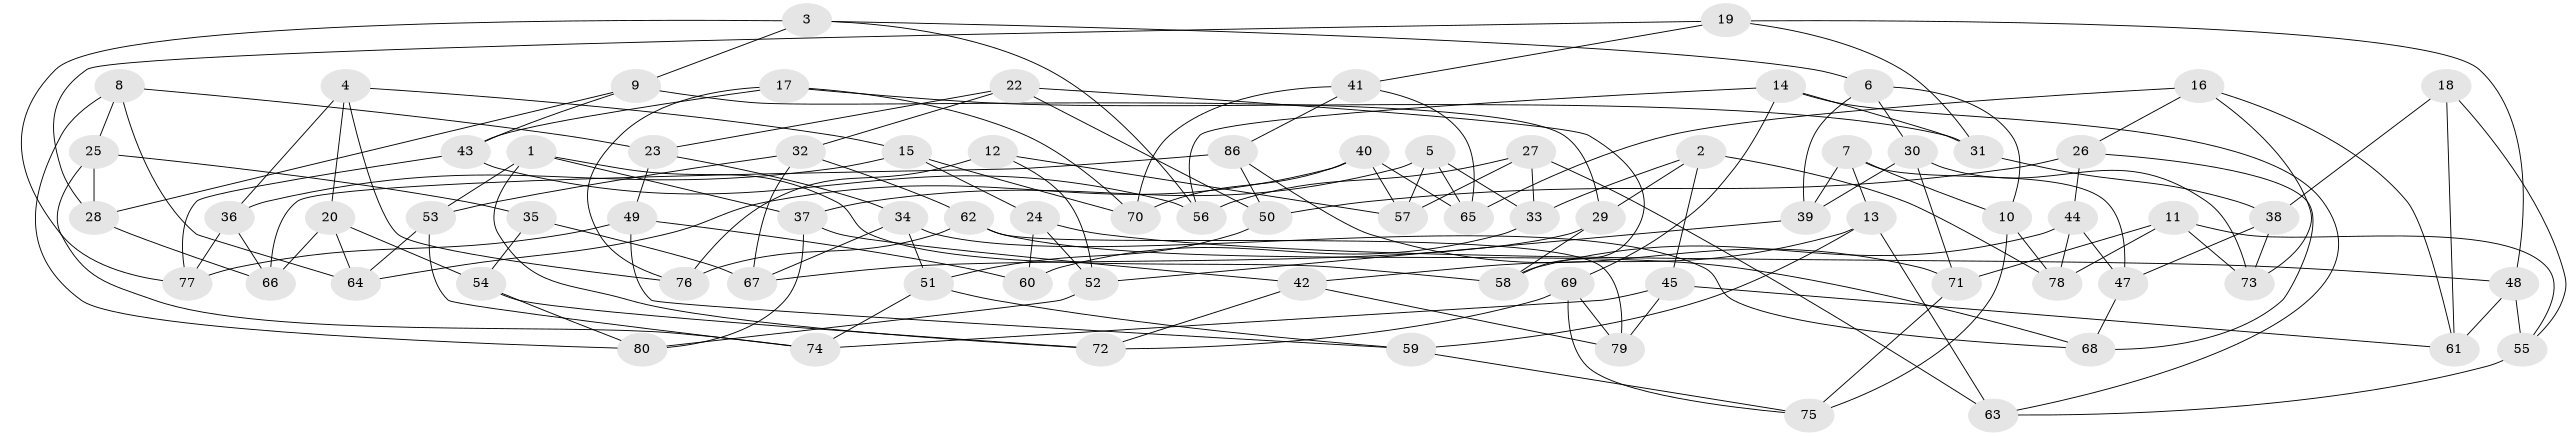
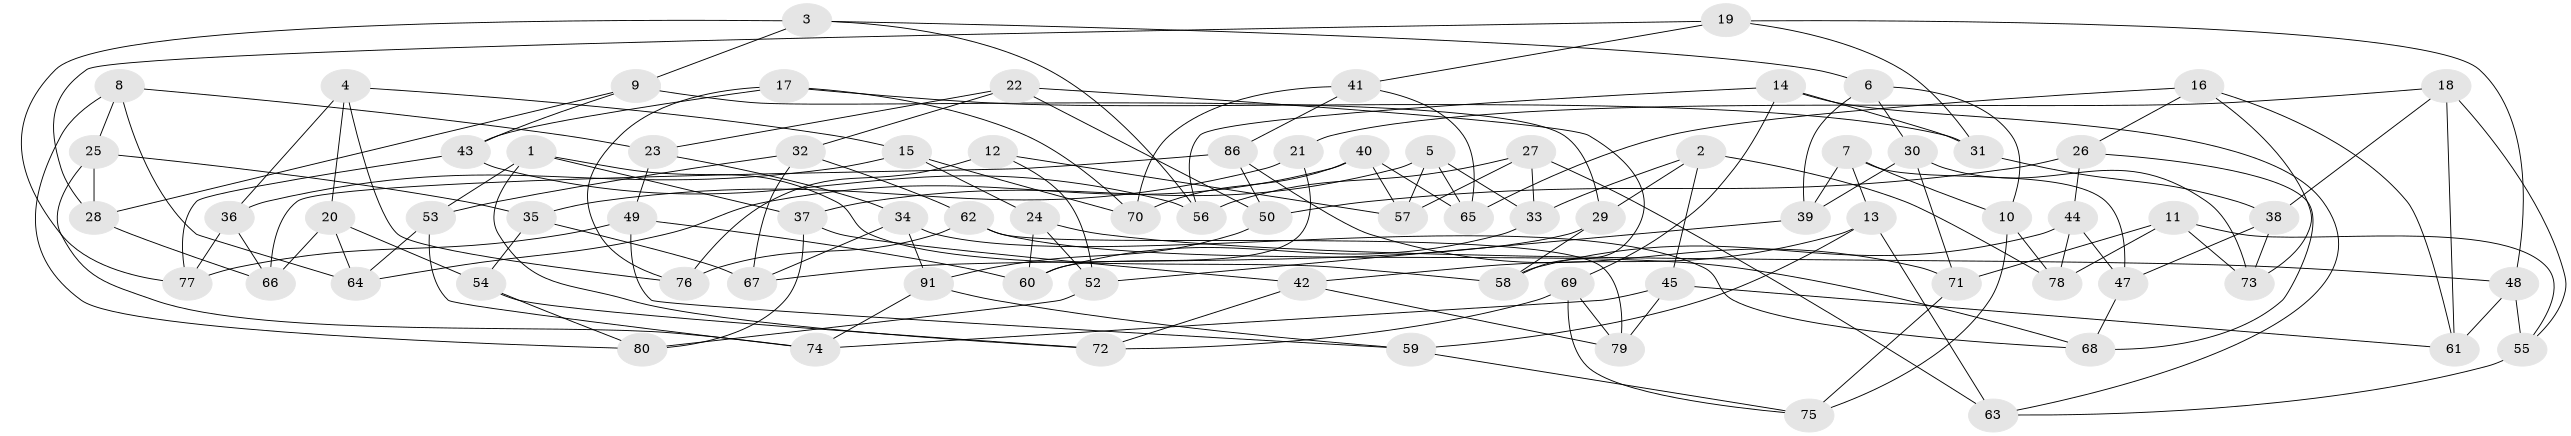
node "21": added
node "51": label "51" -> "91"
